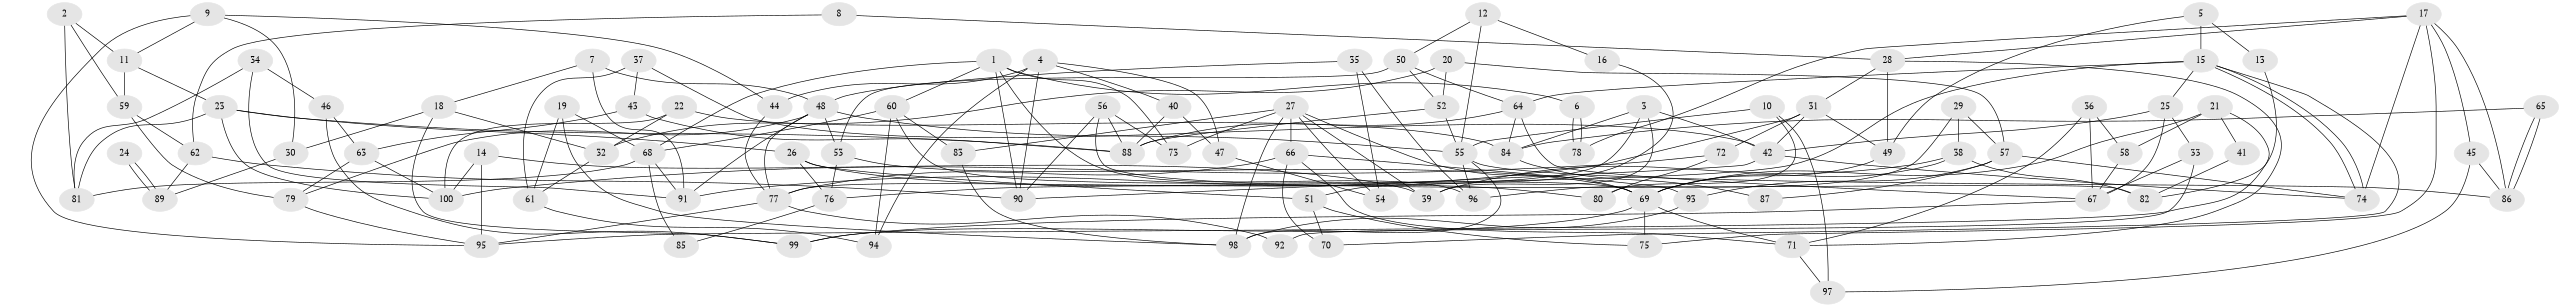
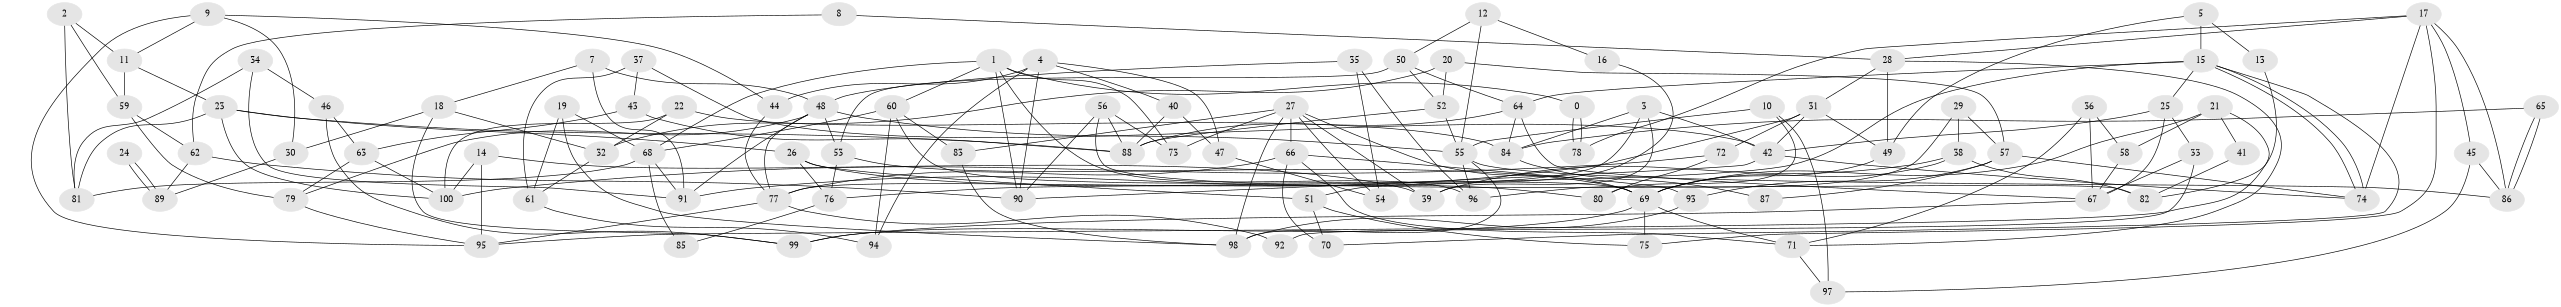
node "6": label "6" -> "0"
